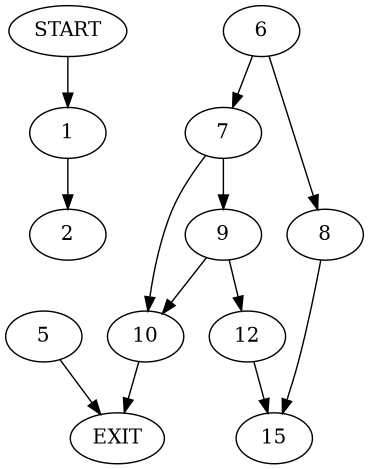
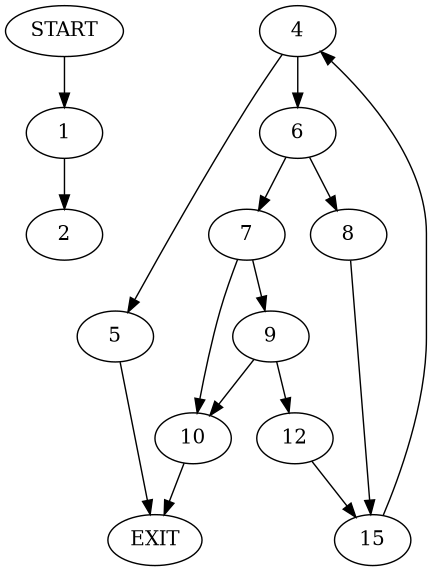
node "4": added
